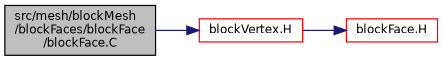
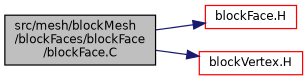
edge "blockVertex.H" -> "blockFace.H": now "src/mesh/blockMesh /blockFaces/blockFace /blockFace.C" -> "blockFace.H"
